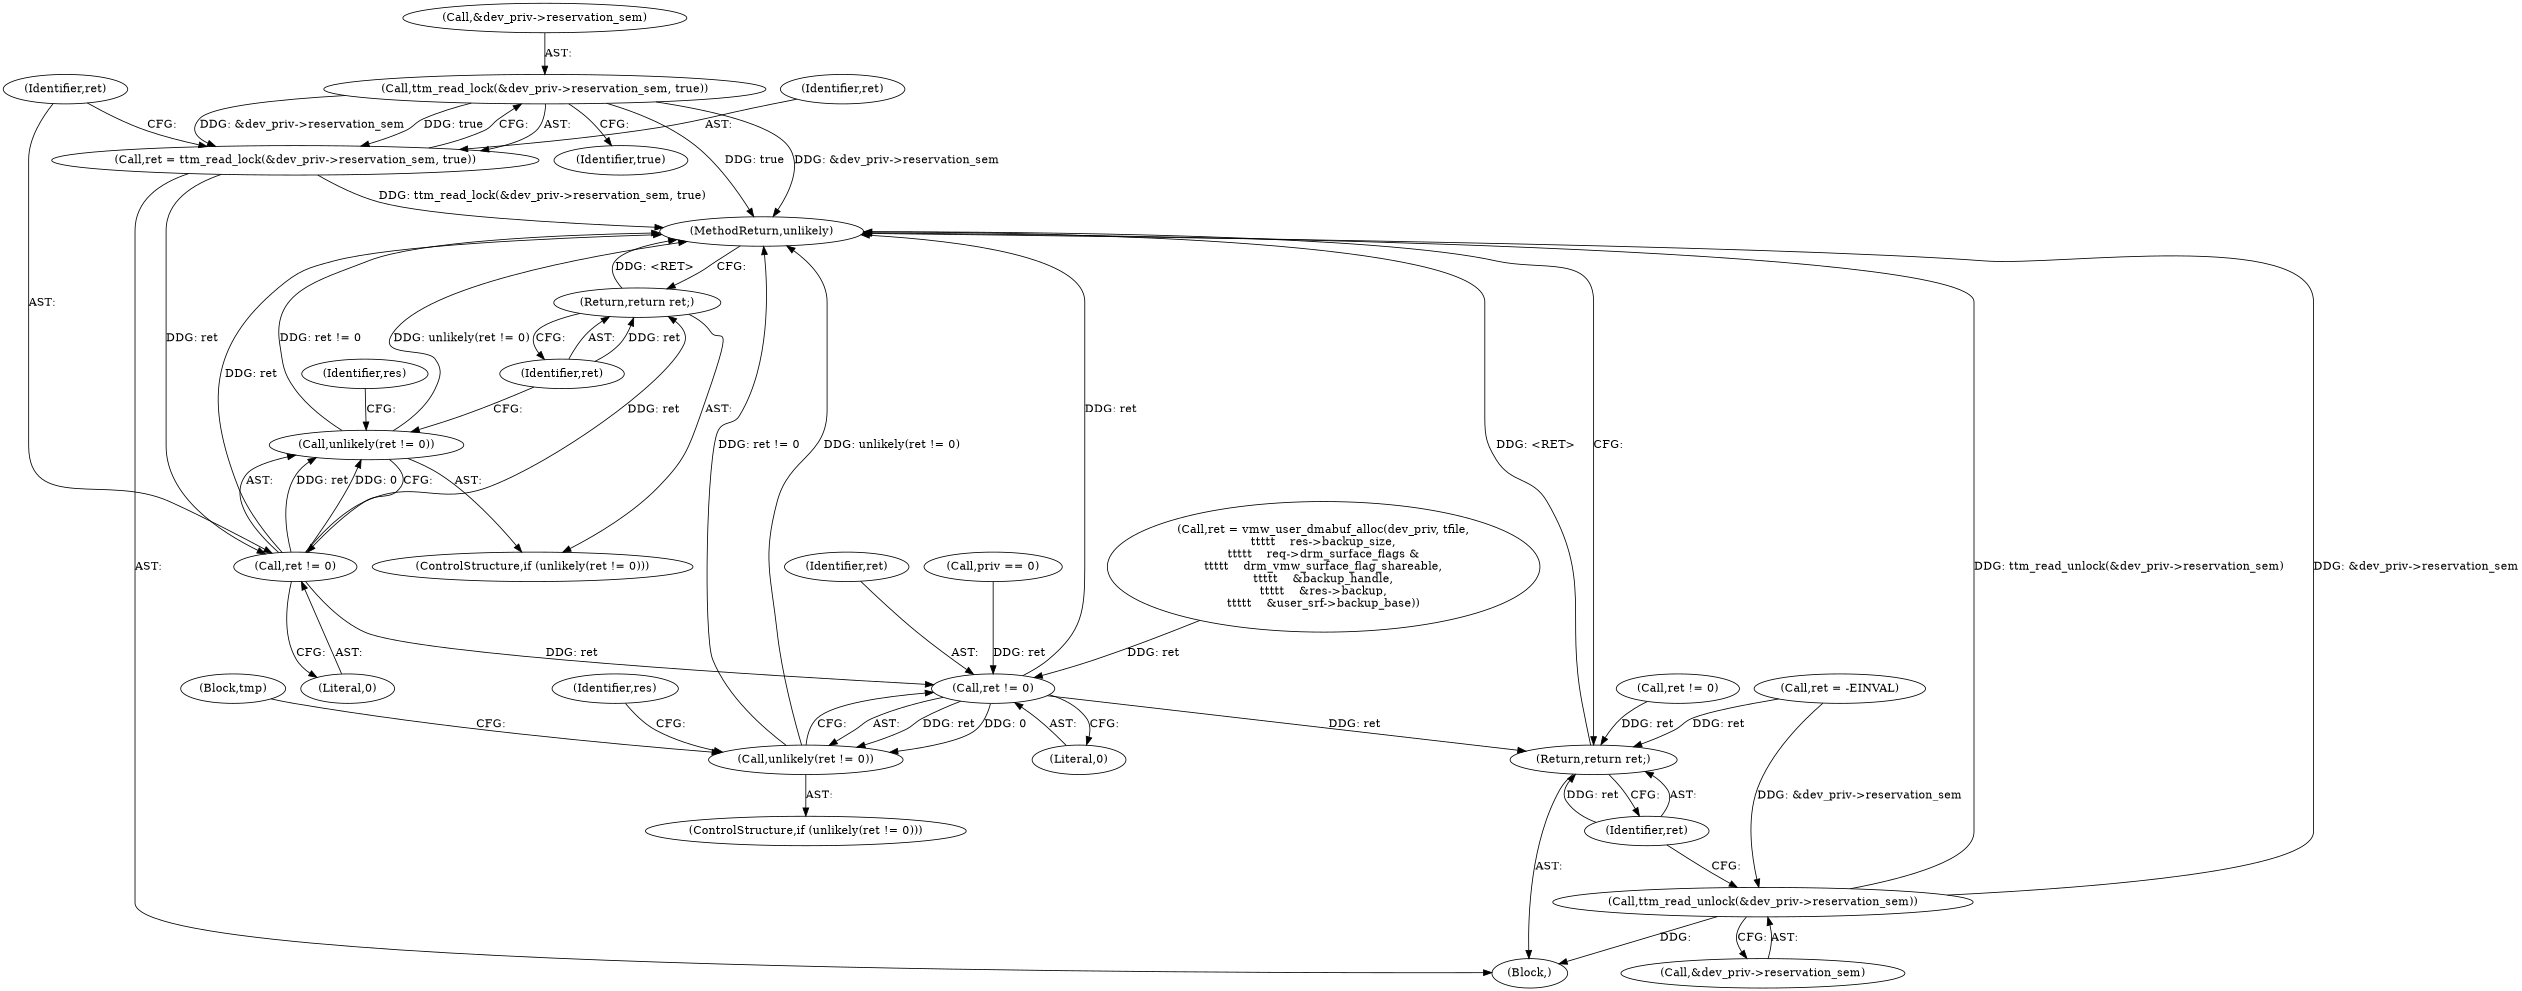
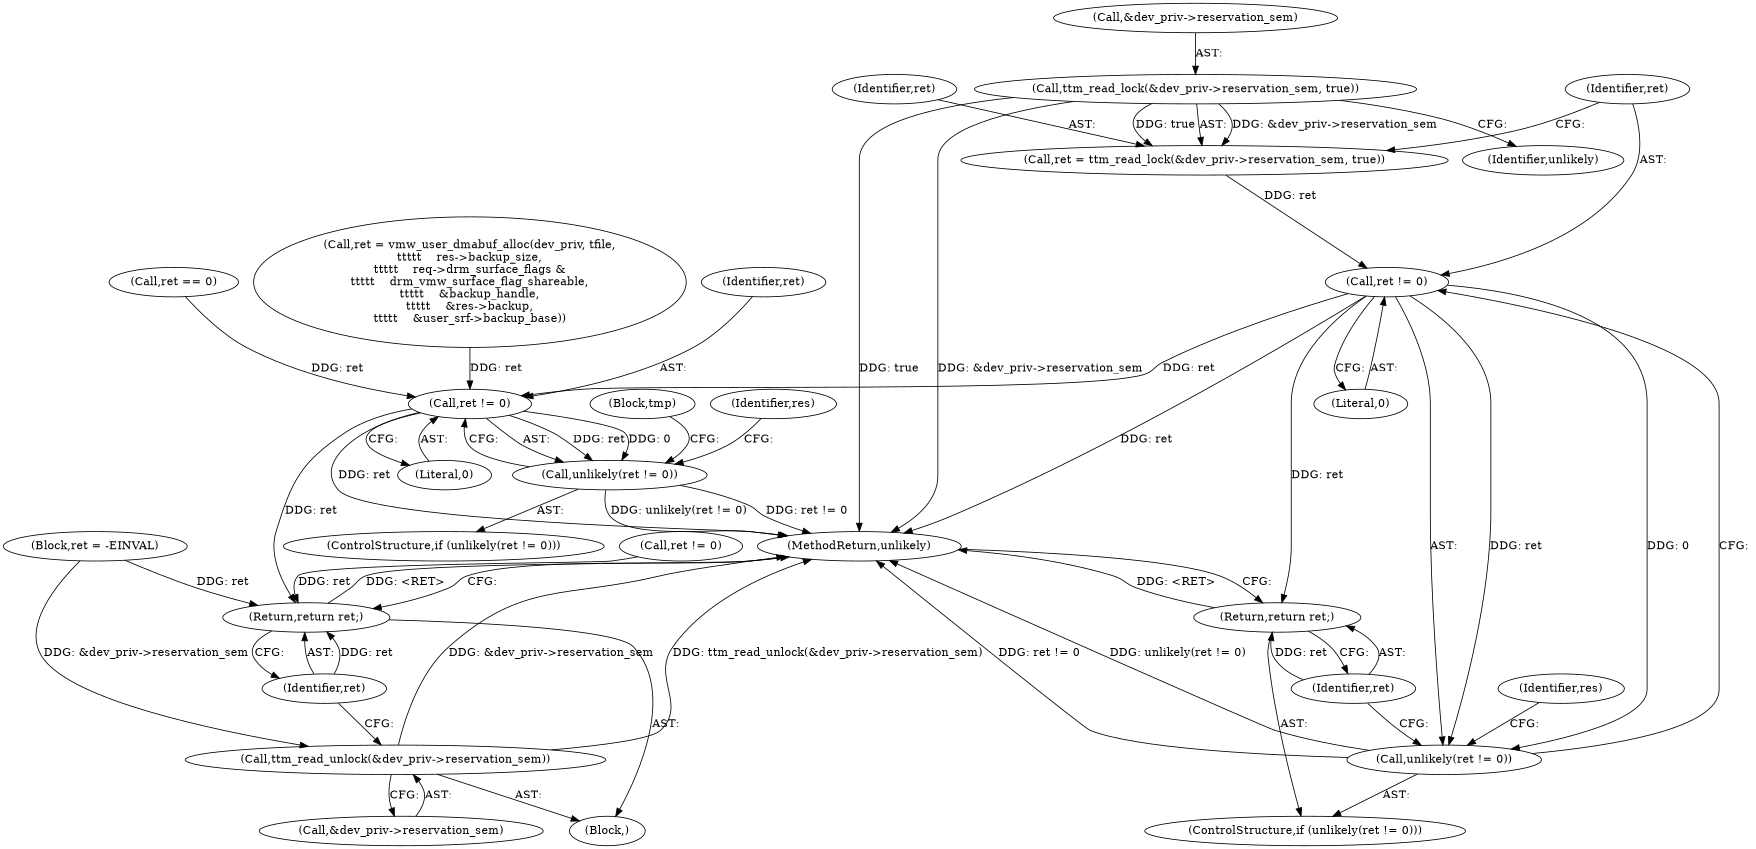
edge "(Call,ret = ttm_read_lock(&dev_priv->reservation_sem, true))" -> "(Call,ttm_read_lock(&dev_priv->reservation_sem, true))": removed, label "CFG:"
node "(Identifier,true)": label "(Identifier,true)" -> "(Identifier,unlikely)"
edge "(Call,ret = ttm_read_lock(&dev_priv->reservation_sem, true))" -> "(MethodReturn,unlikely)": removed, label "DDG: ttm_read_lock(&dev_priv->reservation_sem, true)"
node "(Call,priv == 0)": label "(Call,priv == 0)" -> "(Call,ret == 0)"
node "(Call,ret = -EINVAL)": label "(Call,ret = -EINVAL)" -> "(Block,ret = -EINVAL)"
edge "(Call,ttm_read_unlock(&dev_priv->reservation_sem))" -> "(Block,)": label "DDG: " -> "AST: "
edge "(Call,ret = ttm_read_lock(&dev_priv->reservation_sem, true))" -> "(Block,)": removed, label "AST:"
